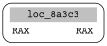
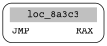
node "loc_8a3c3": text "RAX        RAX" -> "JMP        RAX"
